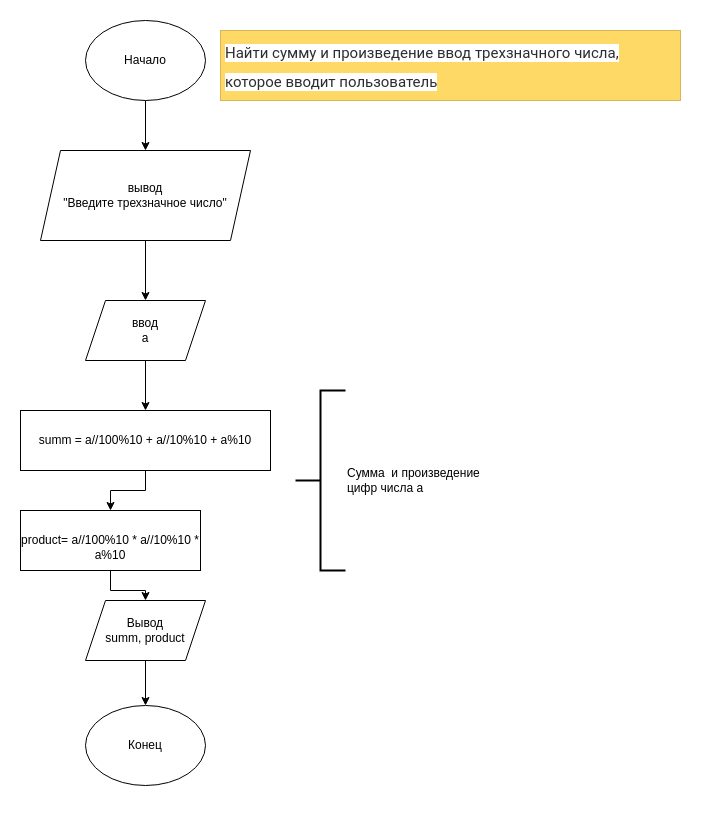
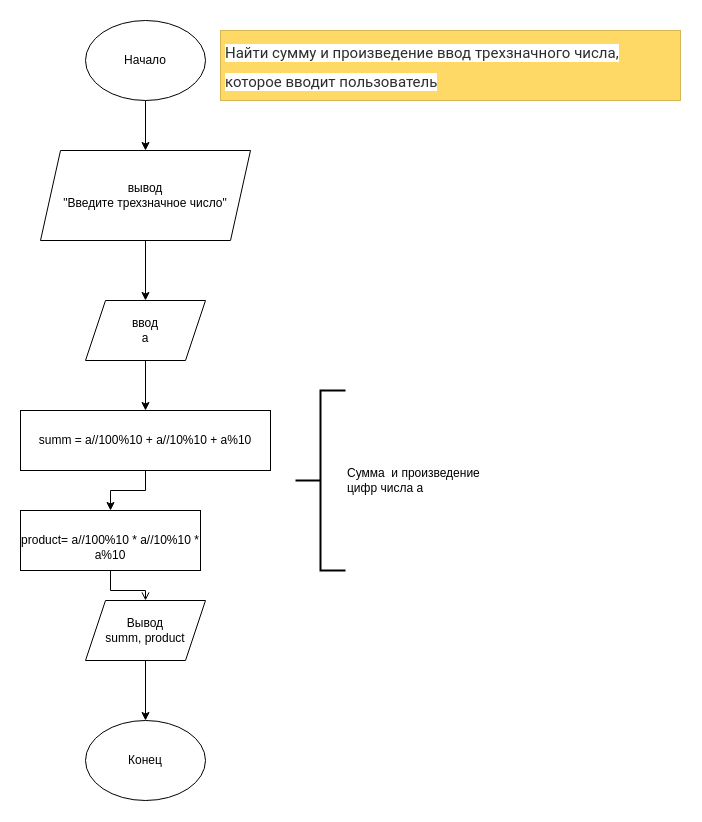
edge "product= a//100%10 * a//10%10 * a%10" -> "Вывод summ, product": arrowhead classic -> open
node "Конец": moved (146, 746) -> (146, 761)
